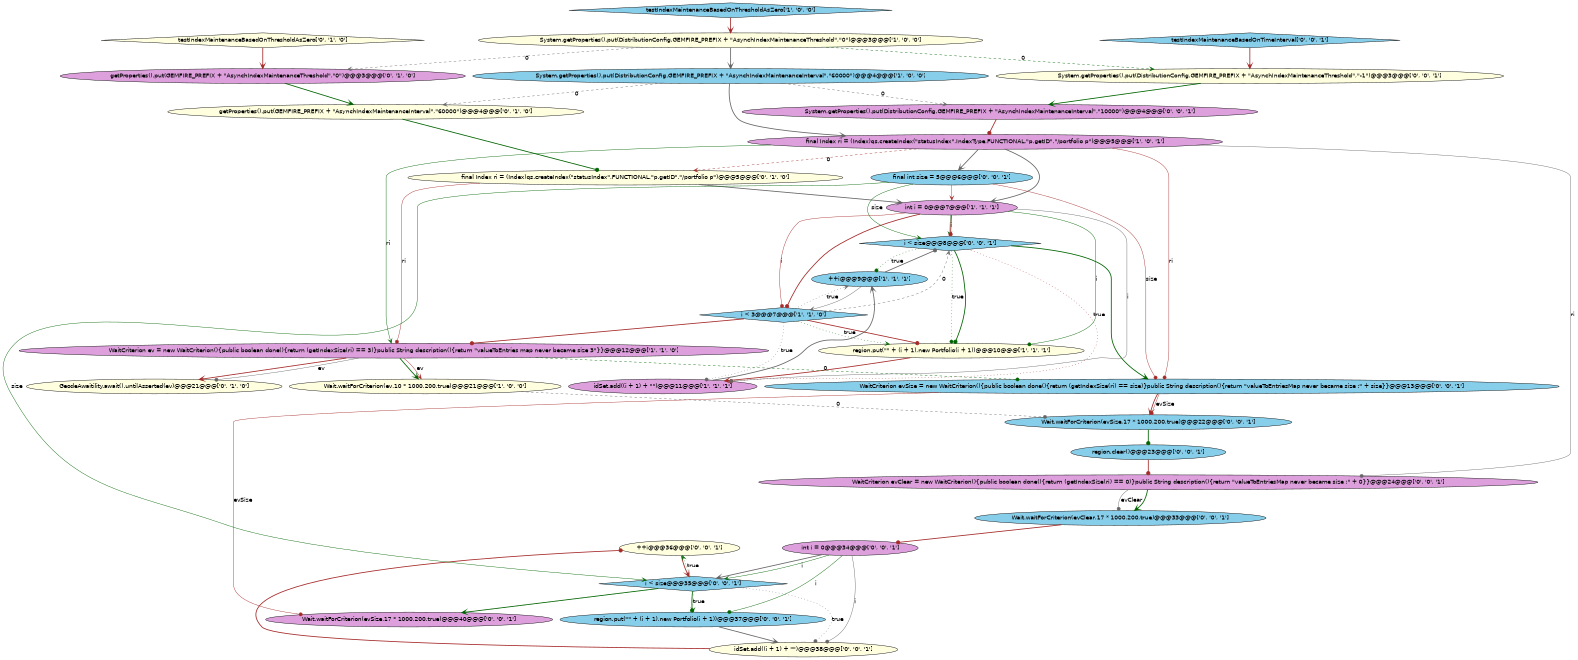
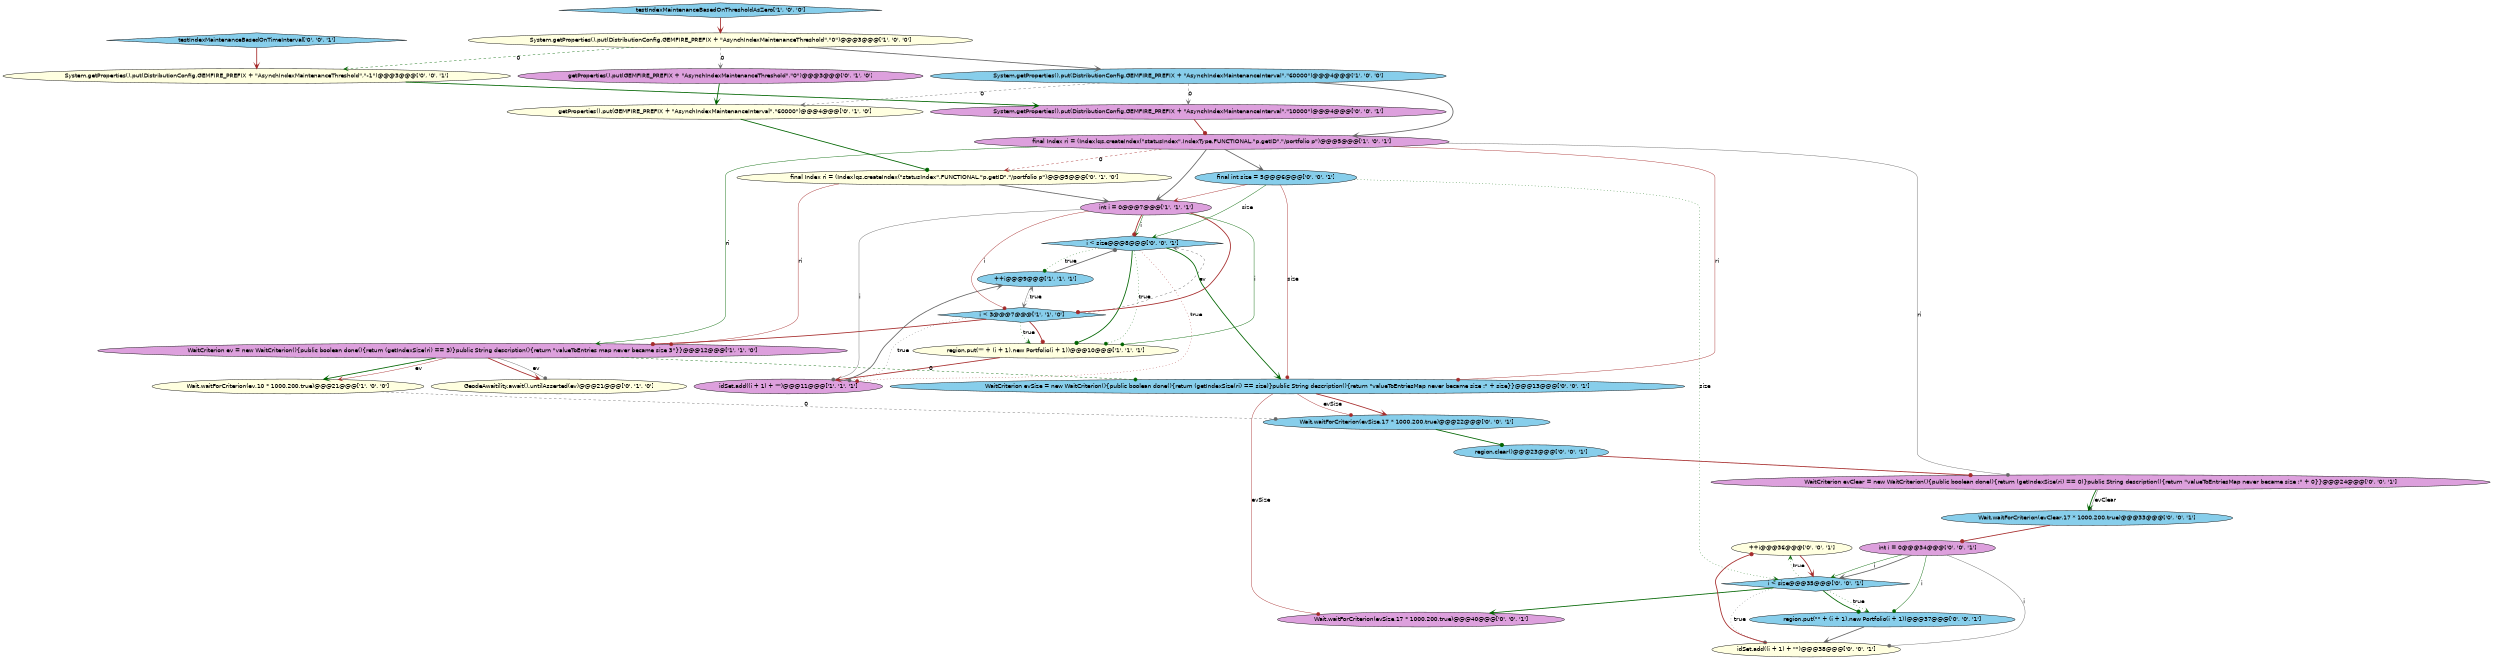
node "testIndexMaintenanceBasedOnThresholdAsZero['0', '1', '0']": removed
edge "i < 3@@@7@@@['1', '1', '0']" -> "i < size@@@8@@@['0', '0', '1']": label "0" -> "ev"
edge "final int size = 5@@@6@@@['0', '0', '1']" -> "i < size@@@35@@@['0', '0', '1']": style solid -> dotted
